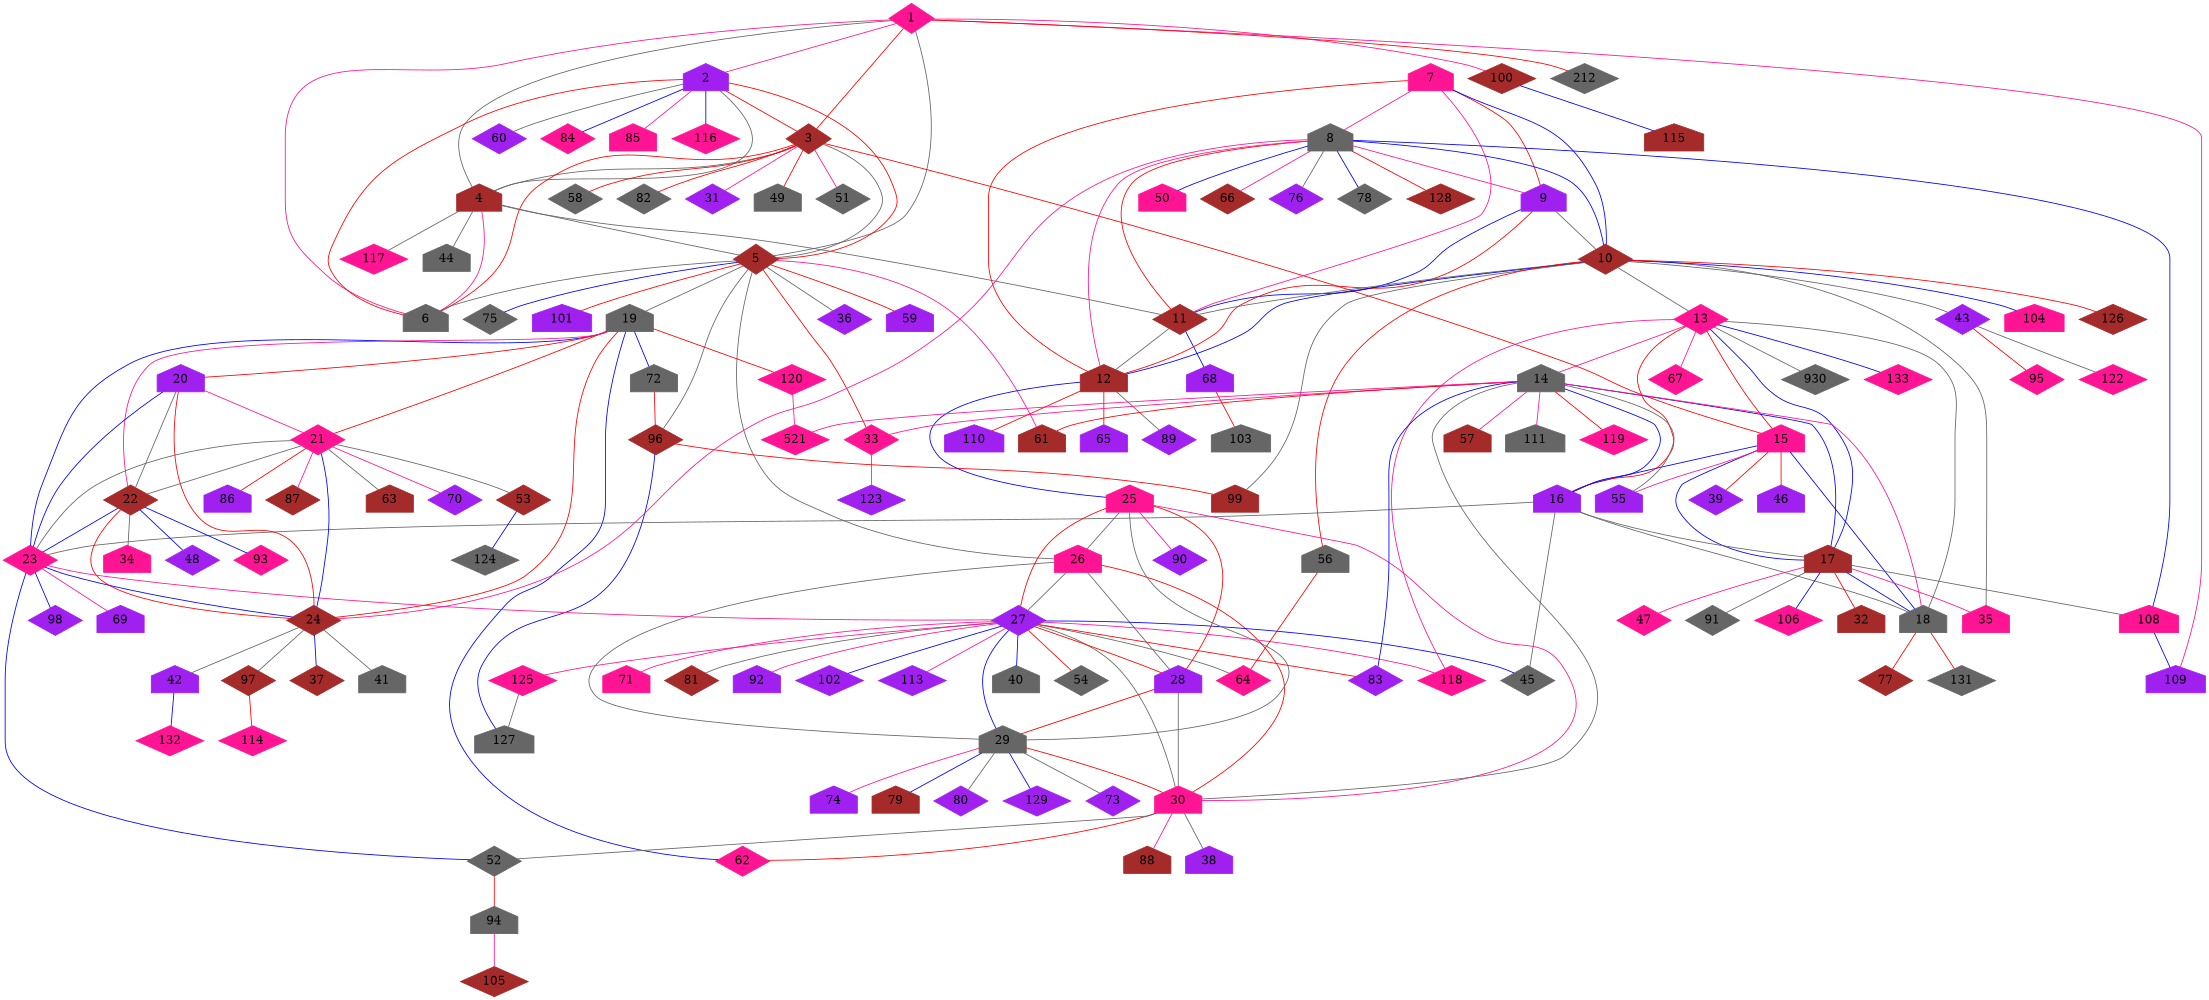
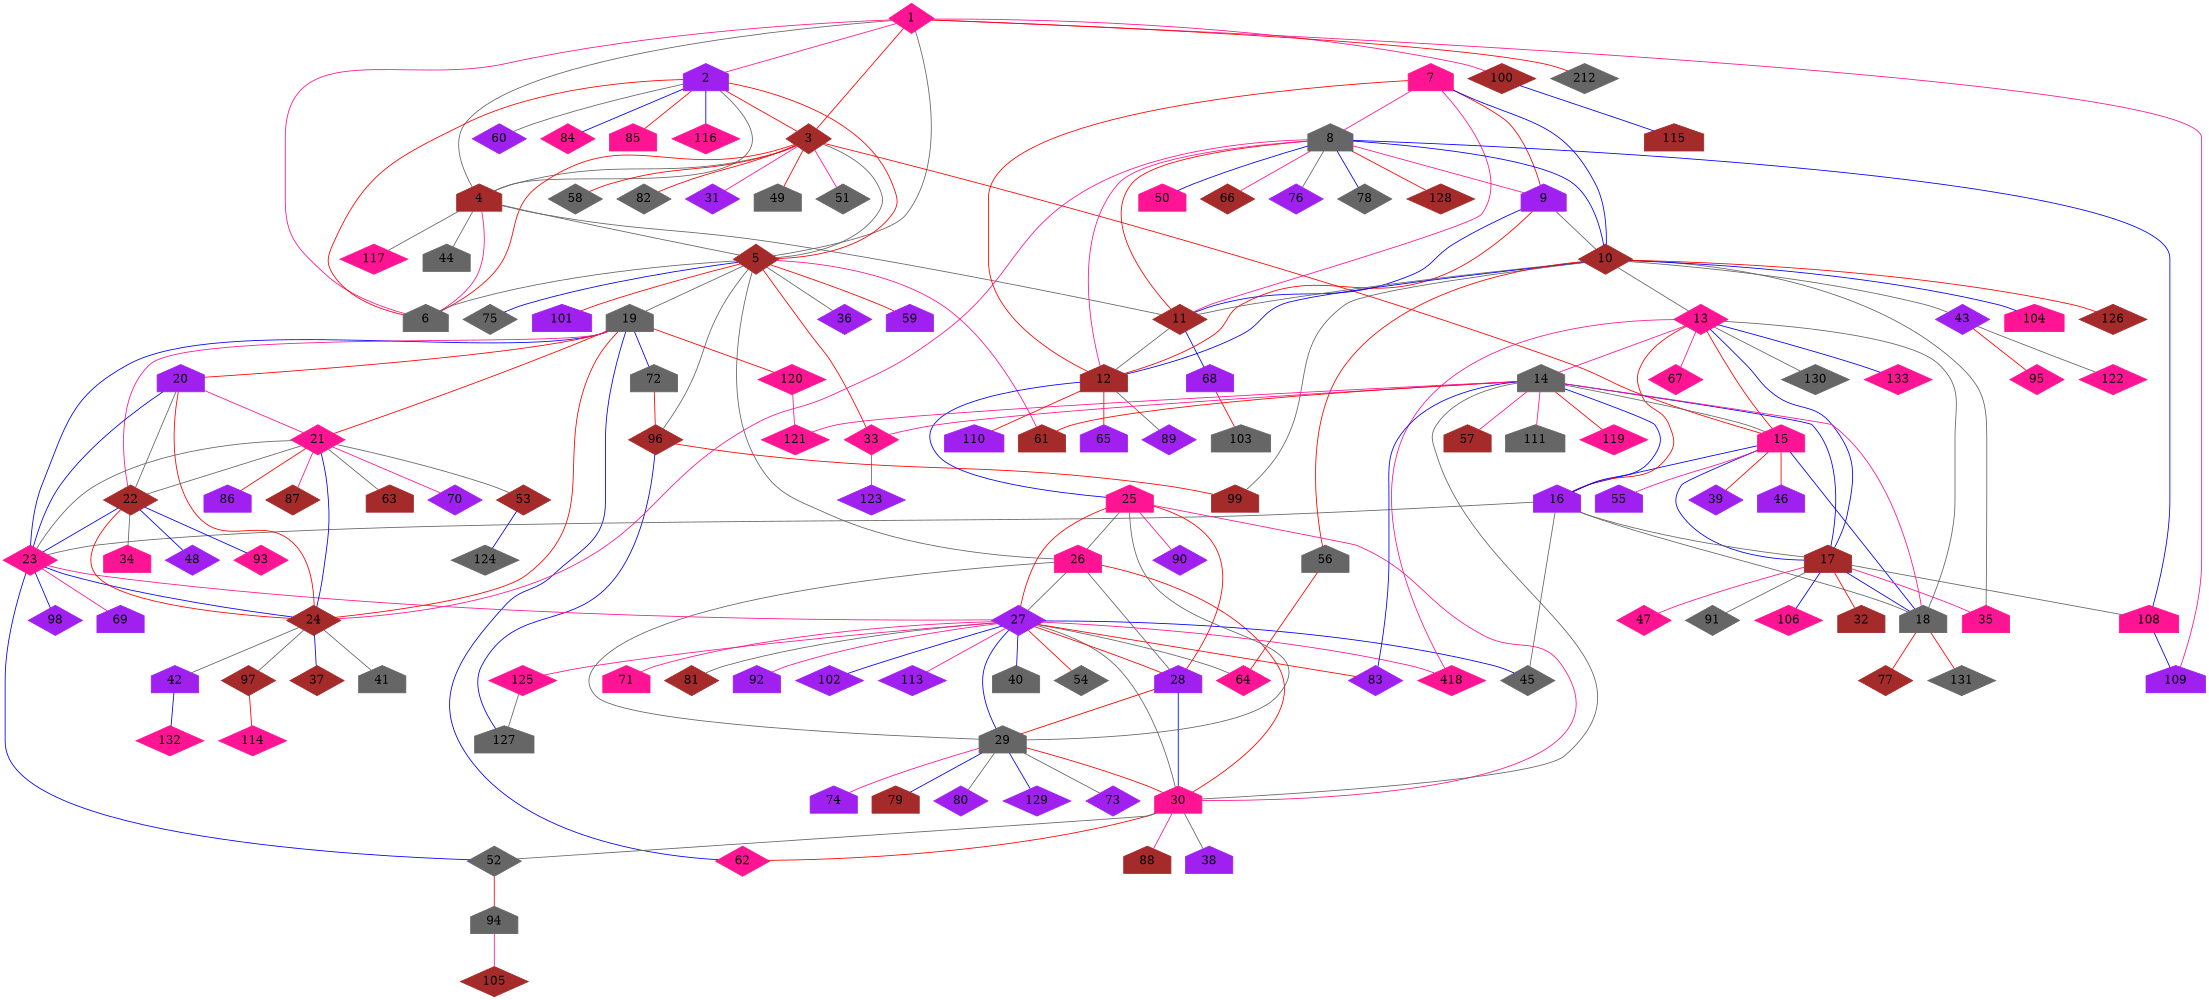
edge "2" -- "85": color deeppink -> red
node "930": label "930" -> "130"
edge "14" -- "55": now "14" -- "15"
node "521": label "521" -> "121"
node "118": label "118" -> "418"
edge "28" -- "30": color gray40 -> blue
